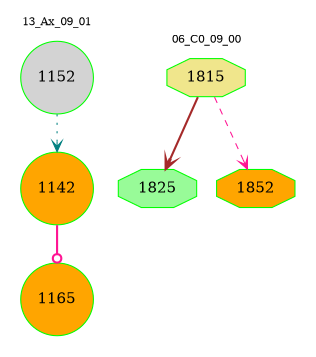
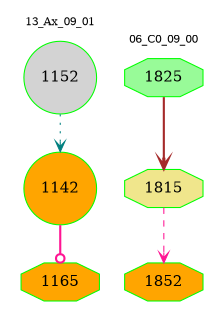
edge "1815" -> "1825": reversed
node "1165": shape circle -> octagon
